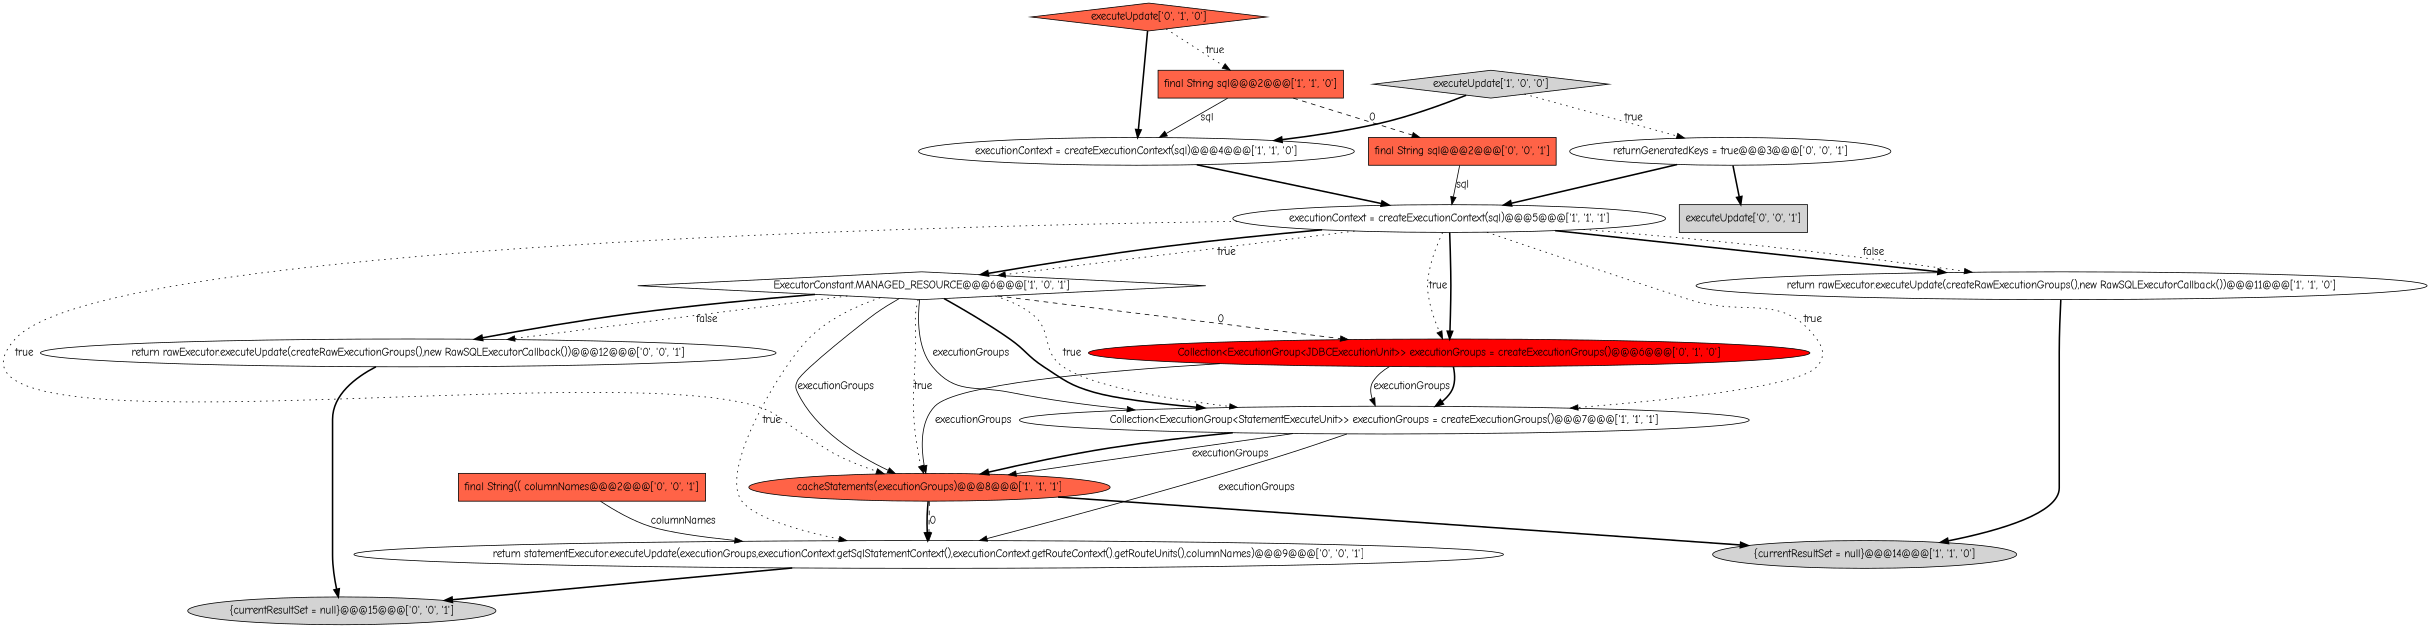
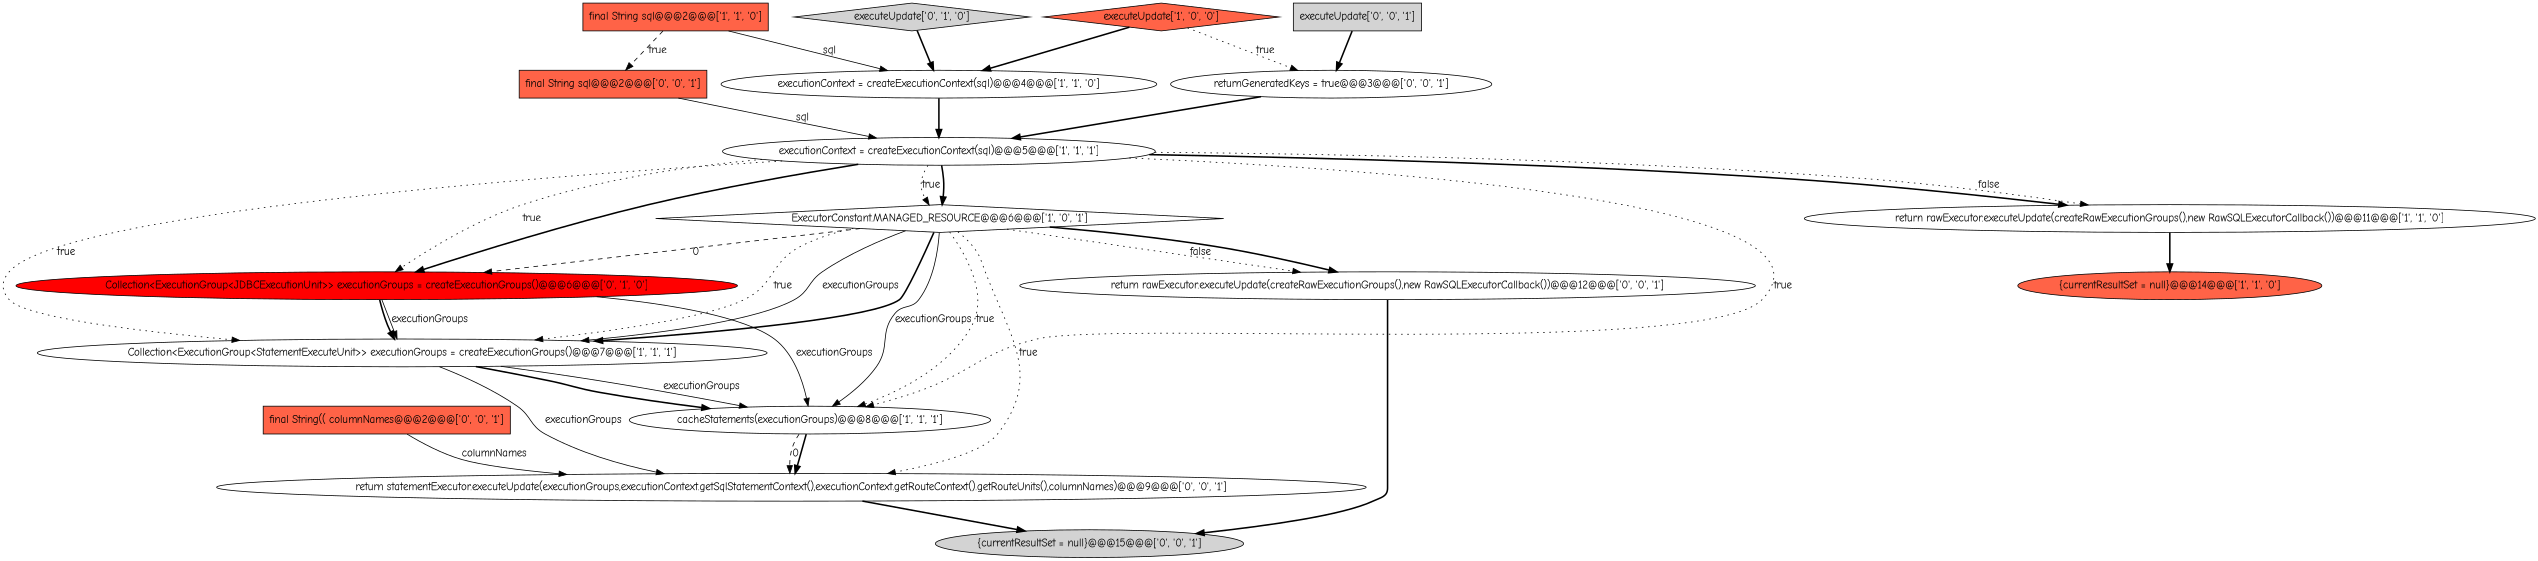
node "executeUpdate['0', '1', '0']": fillcolor tomato -> lightgray
edge "executeUpdate['0', '1', '0']" -> "final String sql@@@2@@@['1', '1', '0']": removed, label "true"
node "executeUpdate['1', '0', '0']": fillcolor lightgray -> tomato
edge "final String sql@@@2@@@['1', '1', '0']" -> "final String sql@@@2@@@['0', '0', '1']": label "0" -> "true"
edge "returnGeneratedKeys = true@@@3@@@['0', '0', '1']" -> "executeUpdate['0', '0', '1']": reversed
node "cacheStatements(executionGroups)@@@8@@@['1', '1', '1']": fillcolor tomato -> white
edge "cacheStatements(executionGroups)@@@8@@@['1', '1', '1']" -> "{currentResultSet = null}@@@14@@@['1', '1', '0']": removed
node "{currentResultSet = null}@@@14@@@['1', '1', '0']": fillcolor lightgray -> tomato
